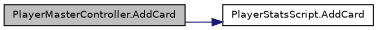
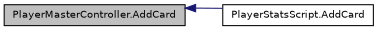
edge "PlayerMasterController.AddCard" -> "PlayerStatsScript.AddCard": reversed
